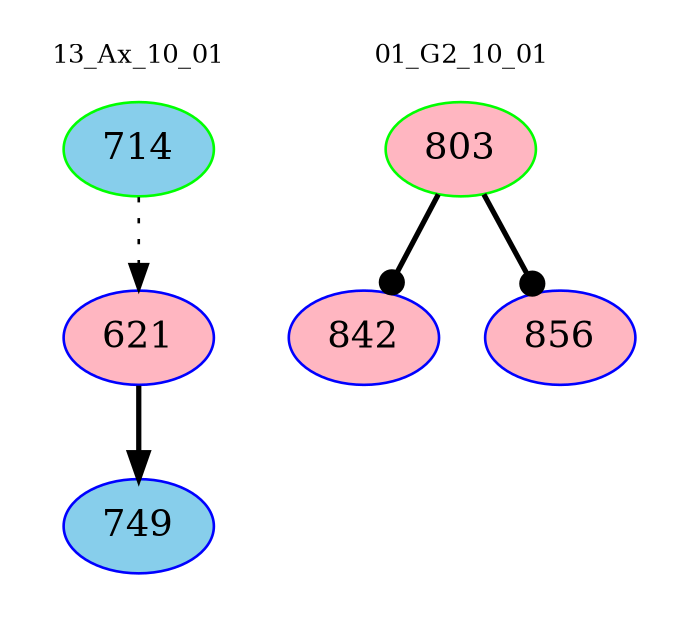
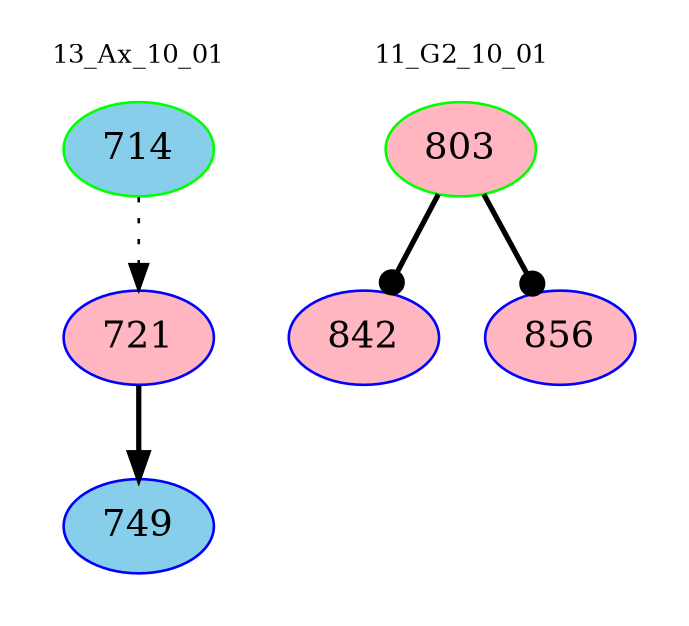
cluster "01_G2_10_01": label "01_G2_10_01" -> "11_G2_10_01"
node "621": label "621" -> "721"
